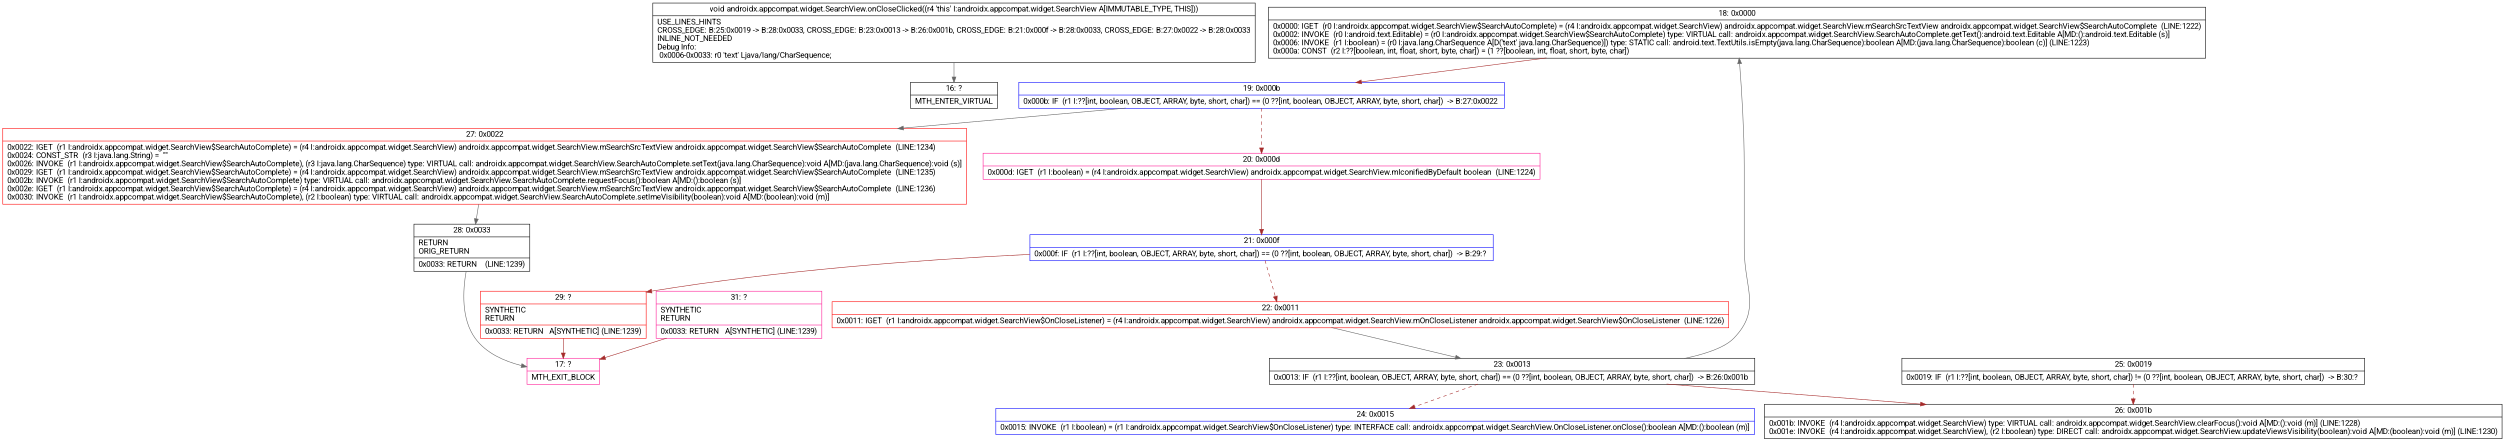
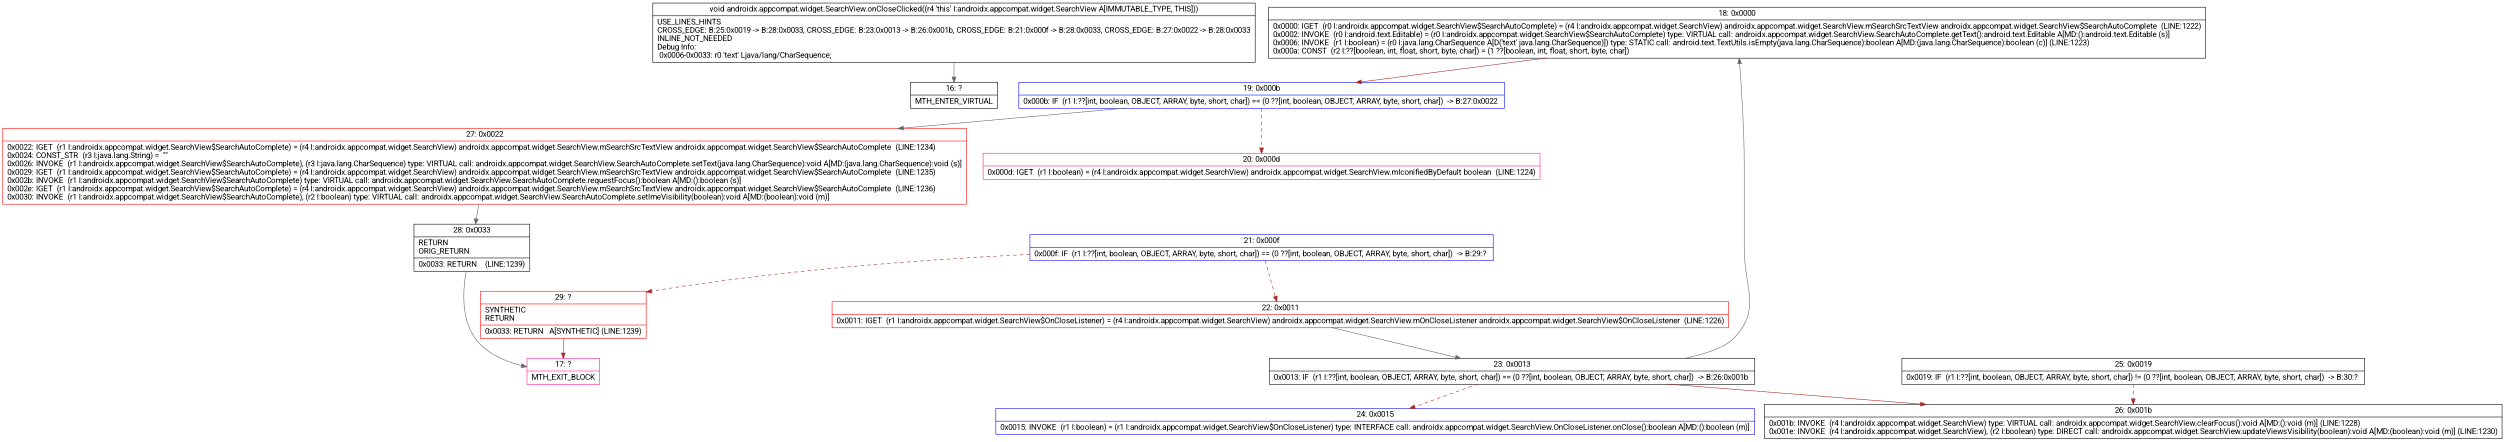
edge "20: 0x000d" -> "21: 0x000f": removed
edge "21: 0x000f" -> "29: ?": style solid -> dashed
node "31: ?": removed
